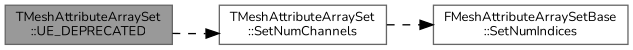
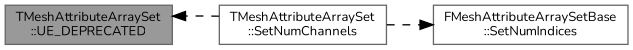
edge "TMeshAttributeArraySet ::UE_DEPRECATED" -> "TMeshAttributeArraySet ::SetNumChannels": reversed
